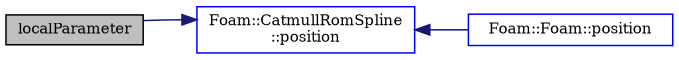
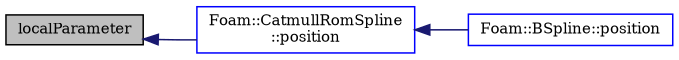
edge "localParameter" -> "Foam::CatmullRomSpline ::position": reversed
node "Foam::Foam::position": label "Foam::Foam::position" -> "Foam::BSpline::position"
